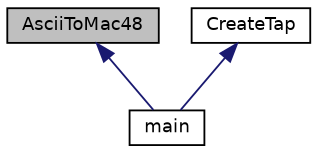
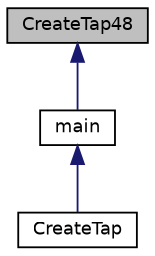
node "AsciiToMac48": label "AsciiToMac48" -> "CreateTap48"
edge "main" -> "CreateTap": reversed
